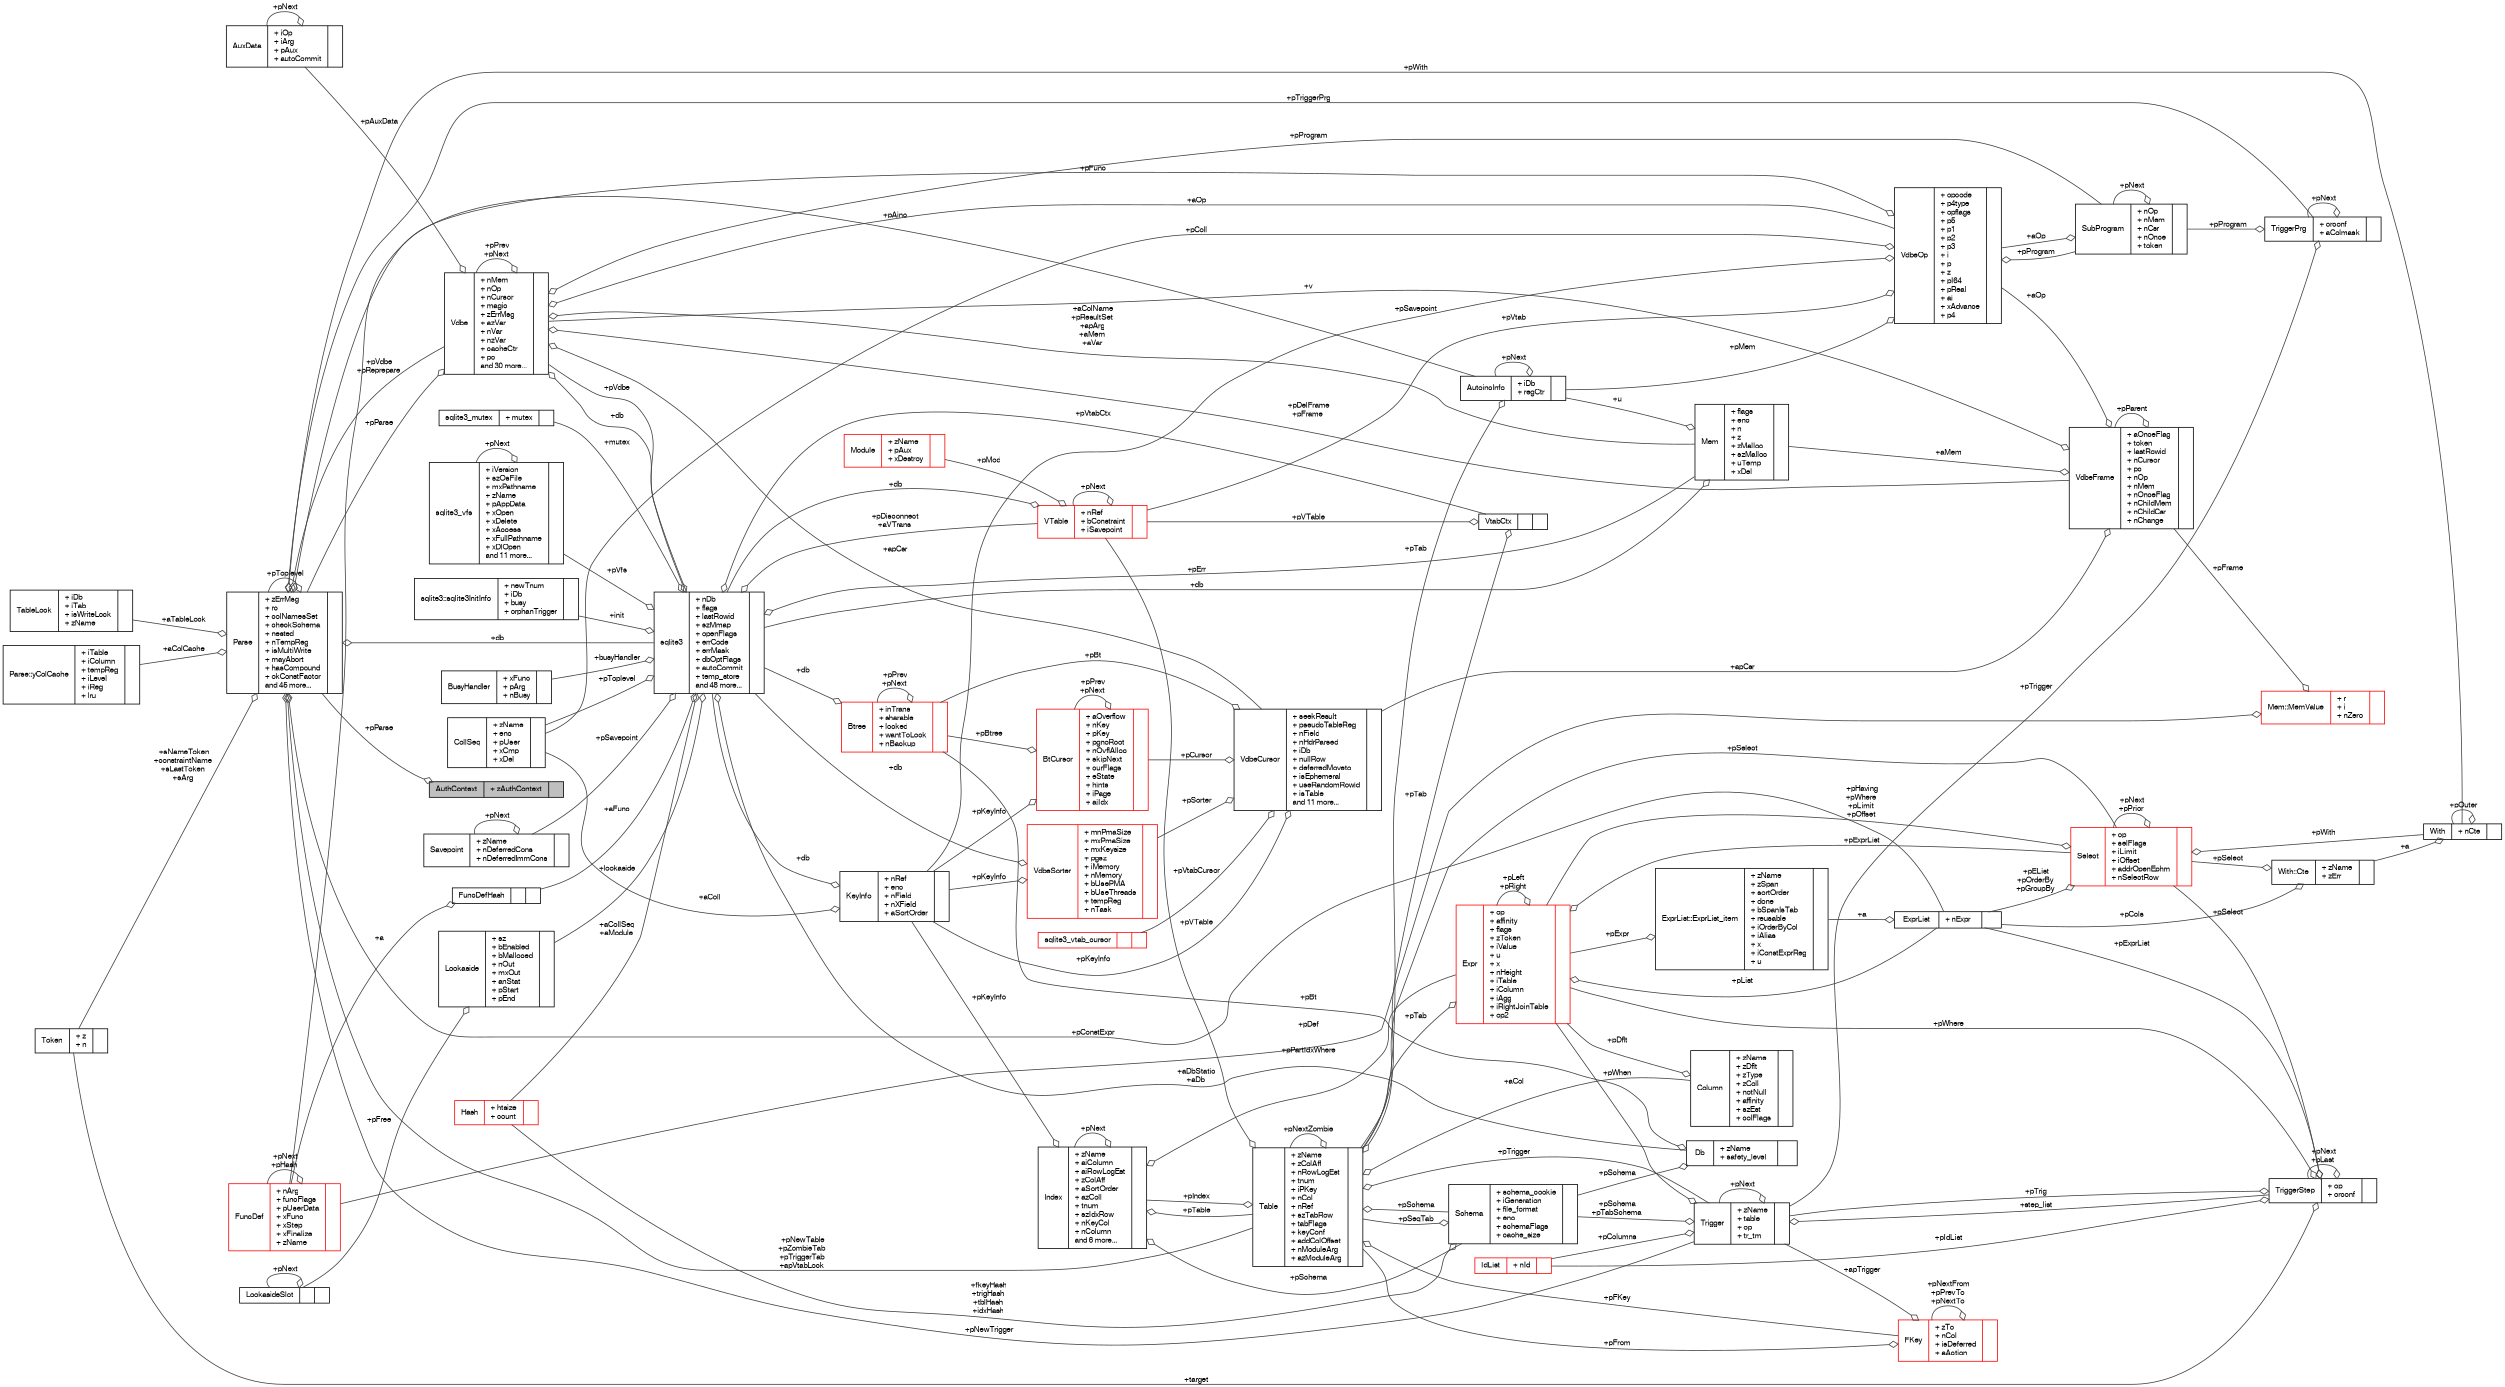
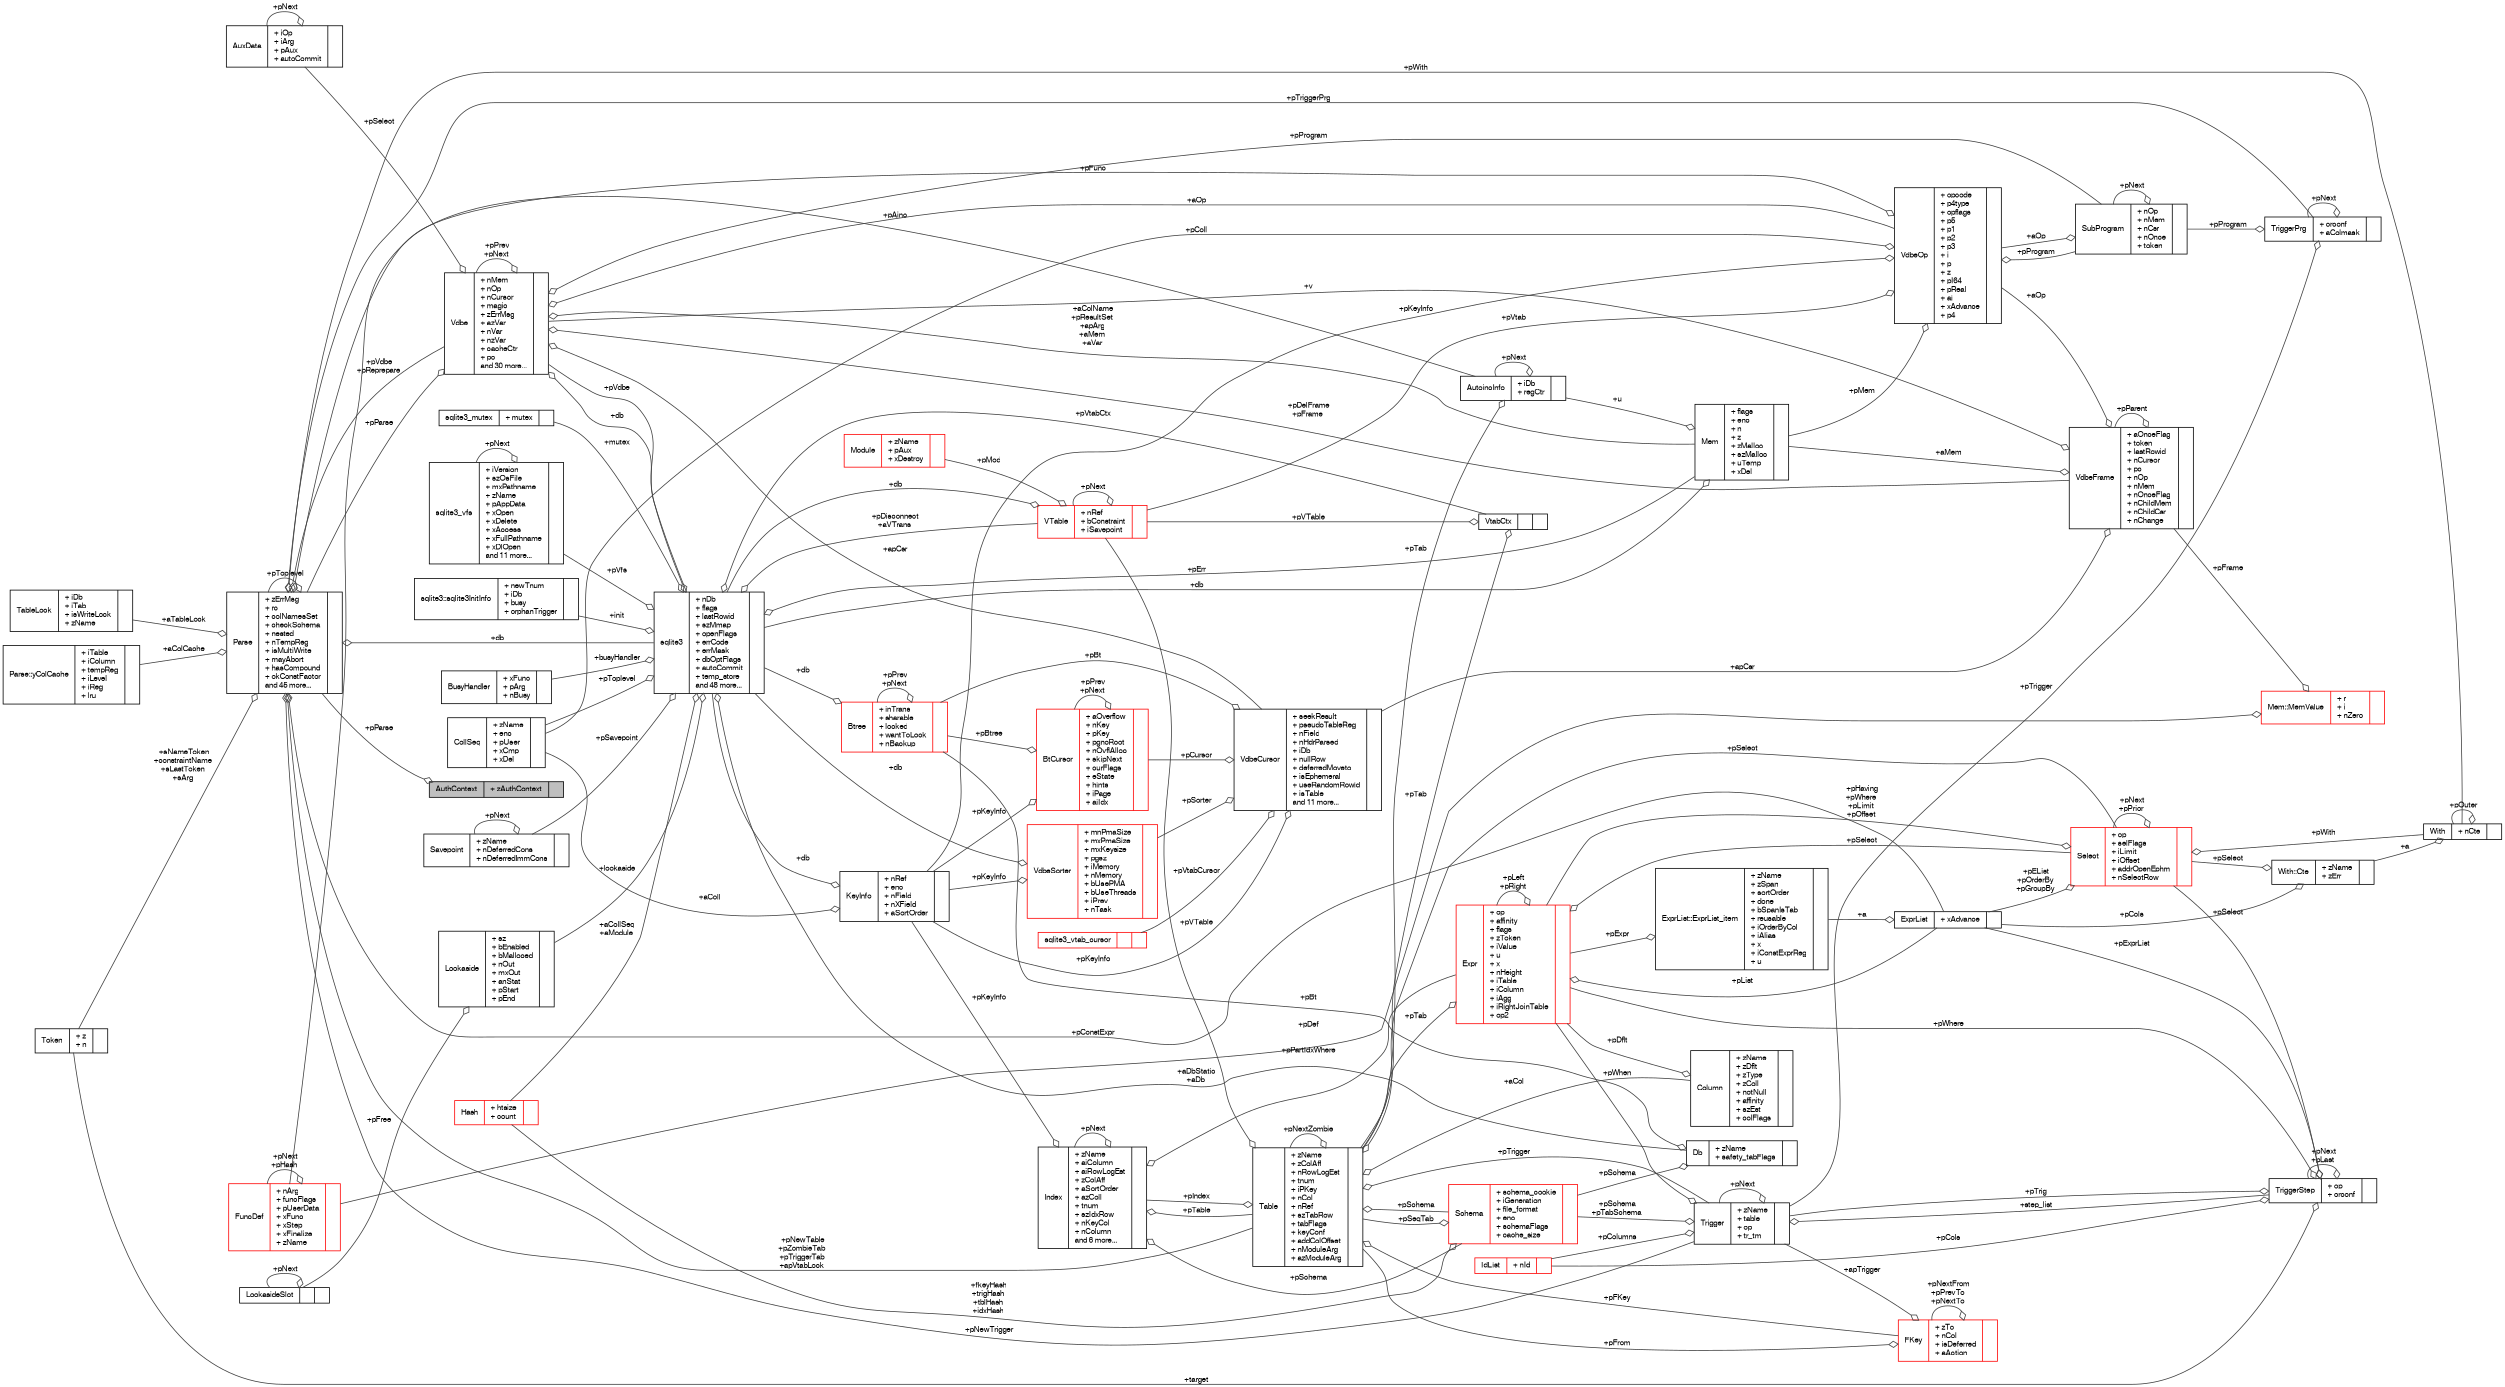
edge "AuxData" -> "Vdbe": label " +pAuxData" -> " +pSelect"
edge "KeyInfo" -> "VdbeOp": label " +pSavepoint" -> " +pKeyInfo"
edge "AutoincInfo" -> "VdbeOp": now "Mem" -> "VdbeOp"
edge "Select" -> "Expr": label " +pExprList" -> " +pSelect"
node "FuncDefHash": removed
node "VdbeSorter": text "+ tempReg" -> "+ iPrev"
node "ExprList": text "+ nExpr" -> "+ xAdvance"
node "Db": text "+ safety_level" -> "+ safety_tabFlags"
node "Schema": color black -> red
edge "IdList" -> "TriggerStep": label " +pIdList" -> " +pCols"
